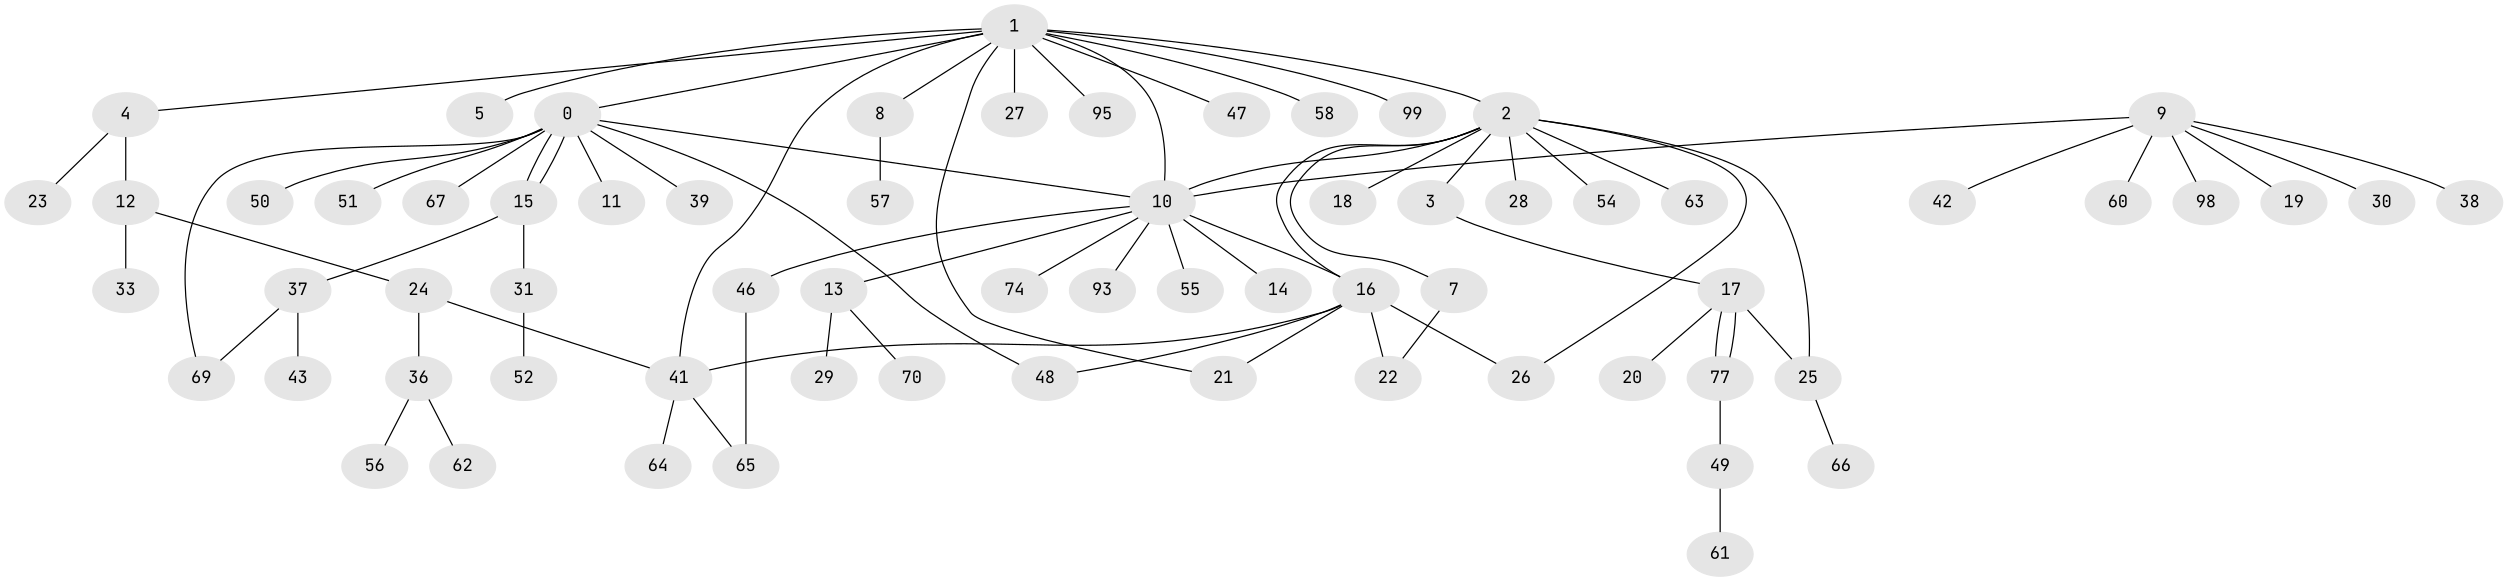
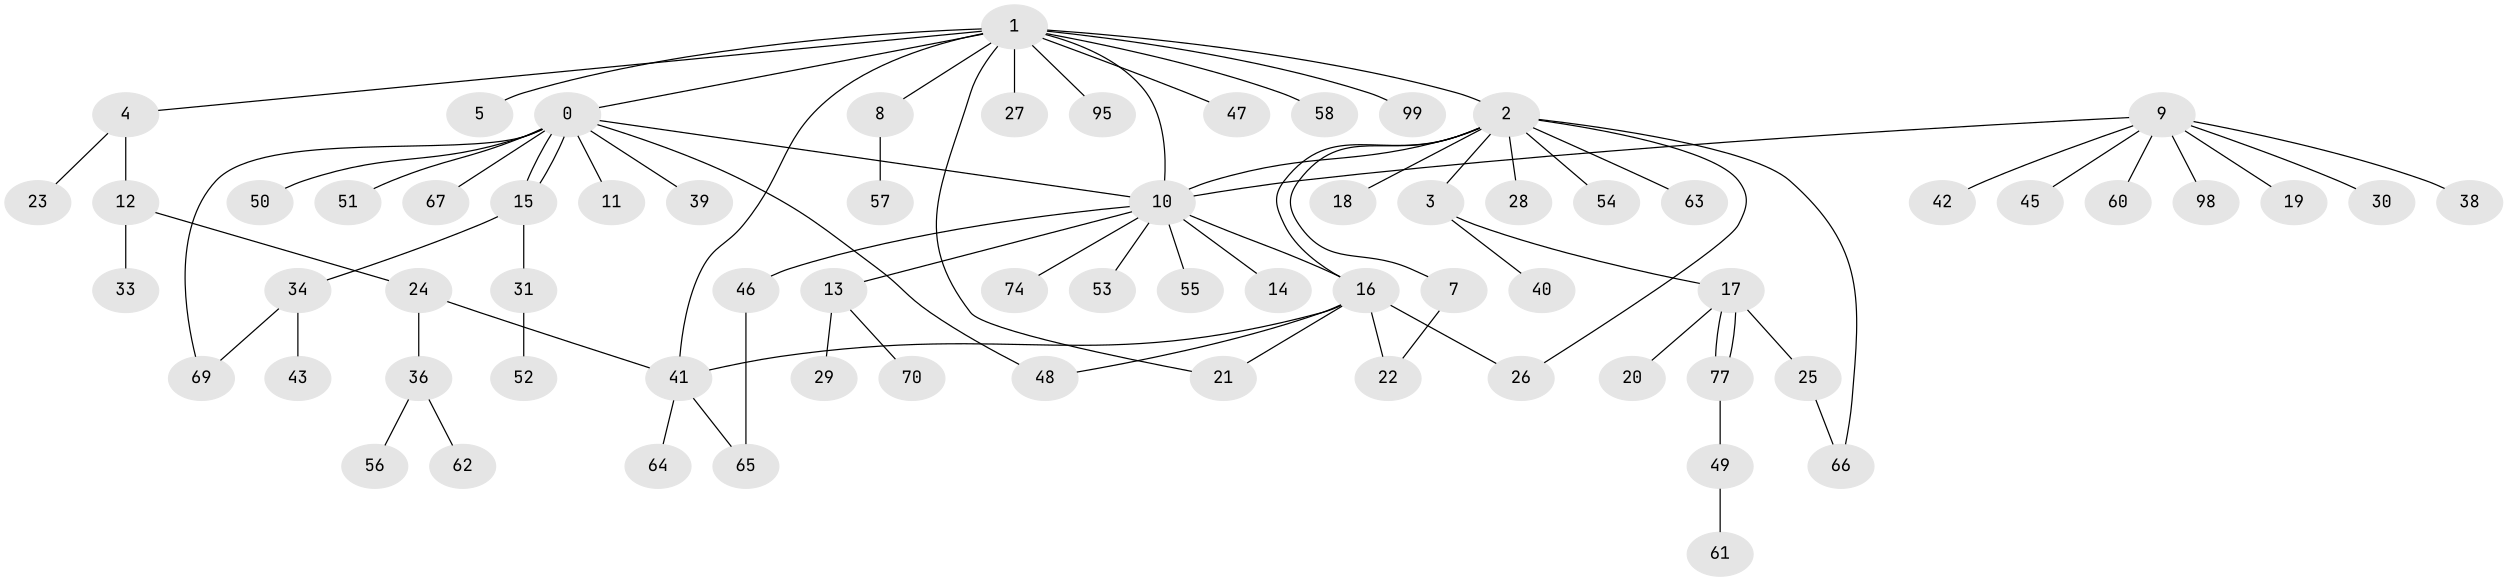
edge "2" -- "25": now "2" -- "66"
node "45": added
node "37": label "37" -> "34"
node "93": label "93" -> "53"
node "40": added
